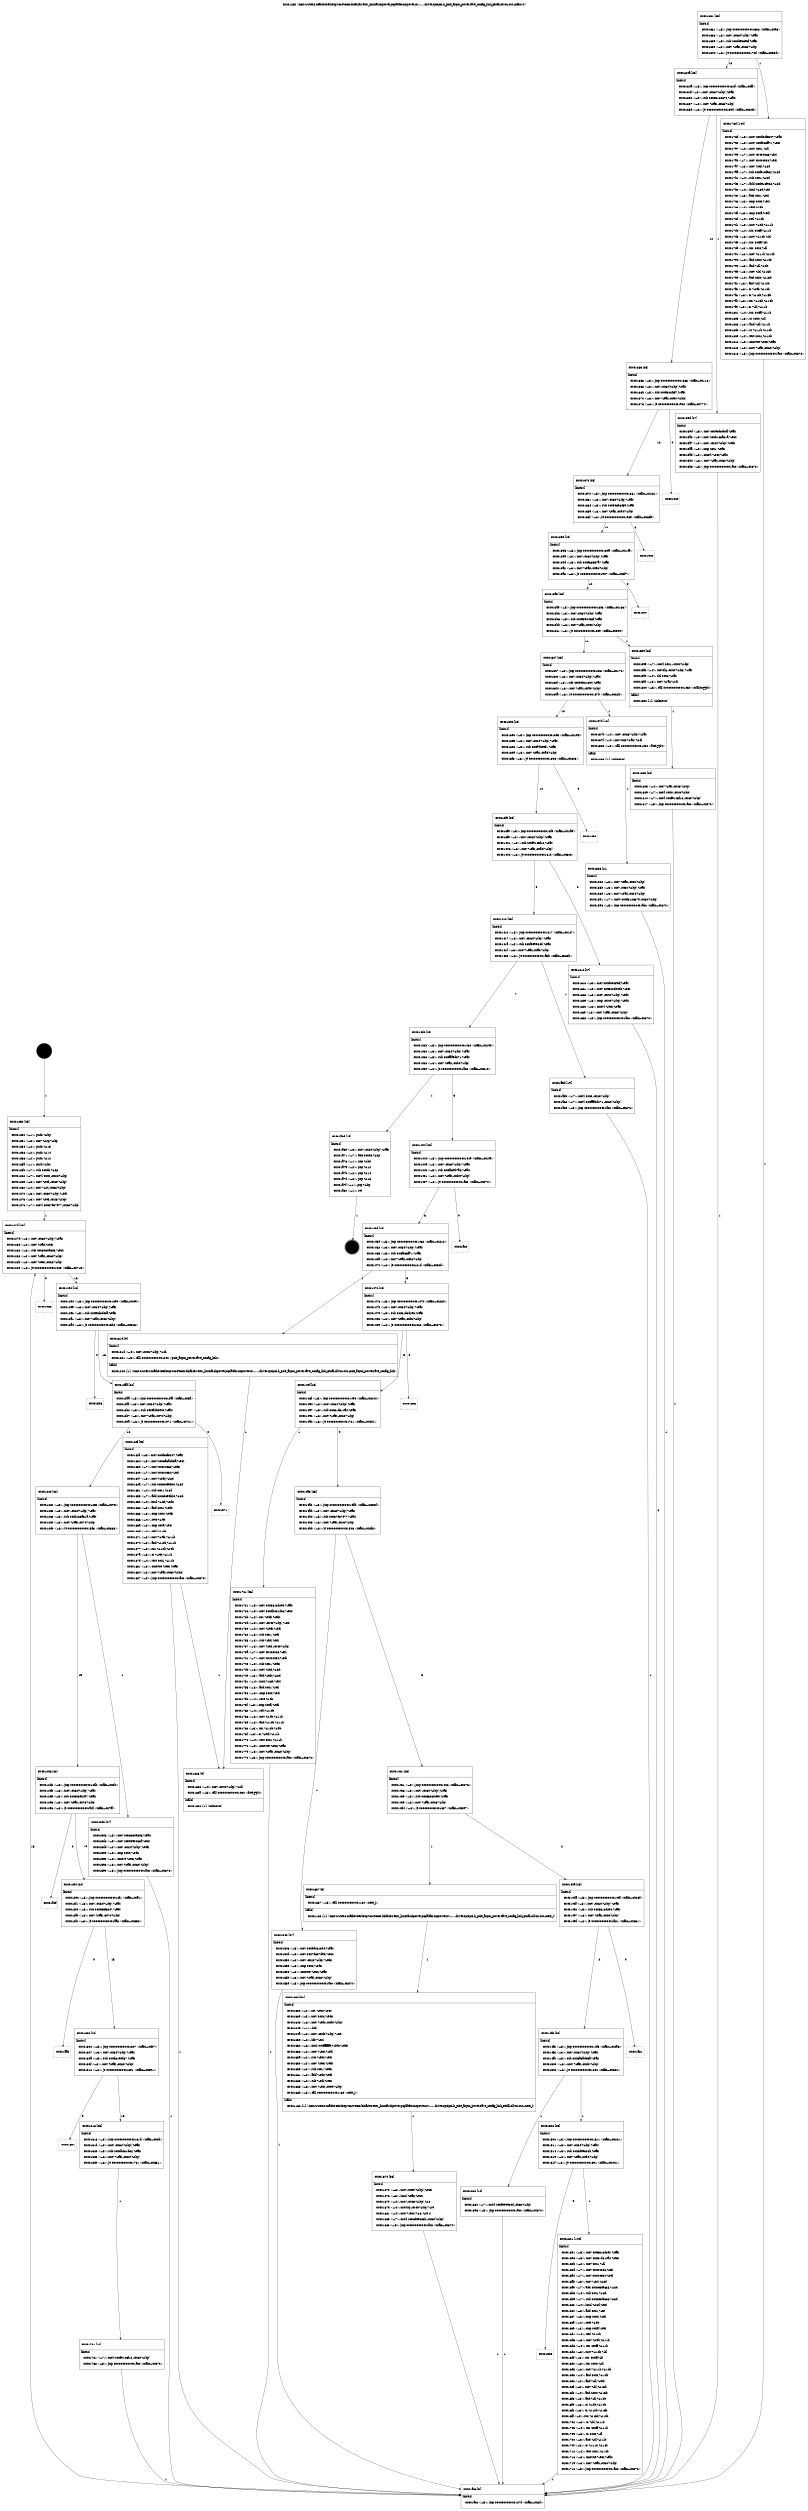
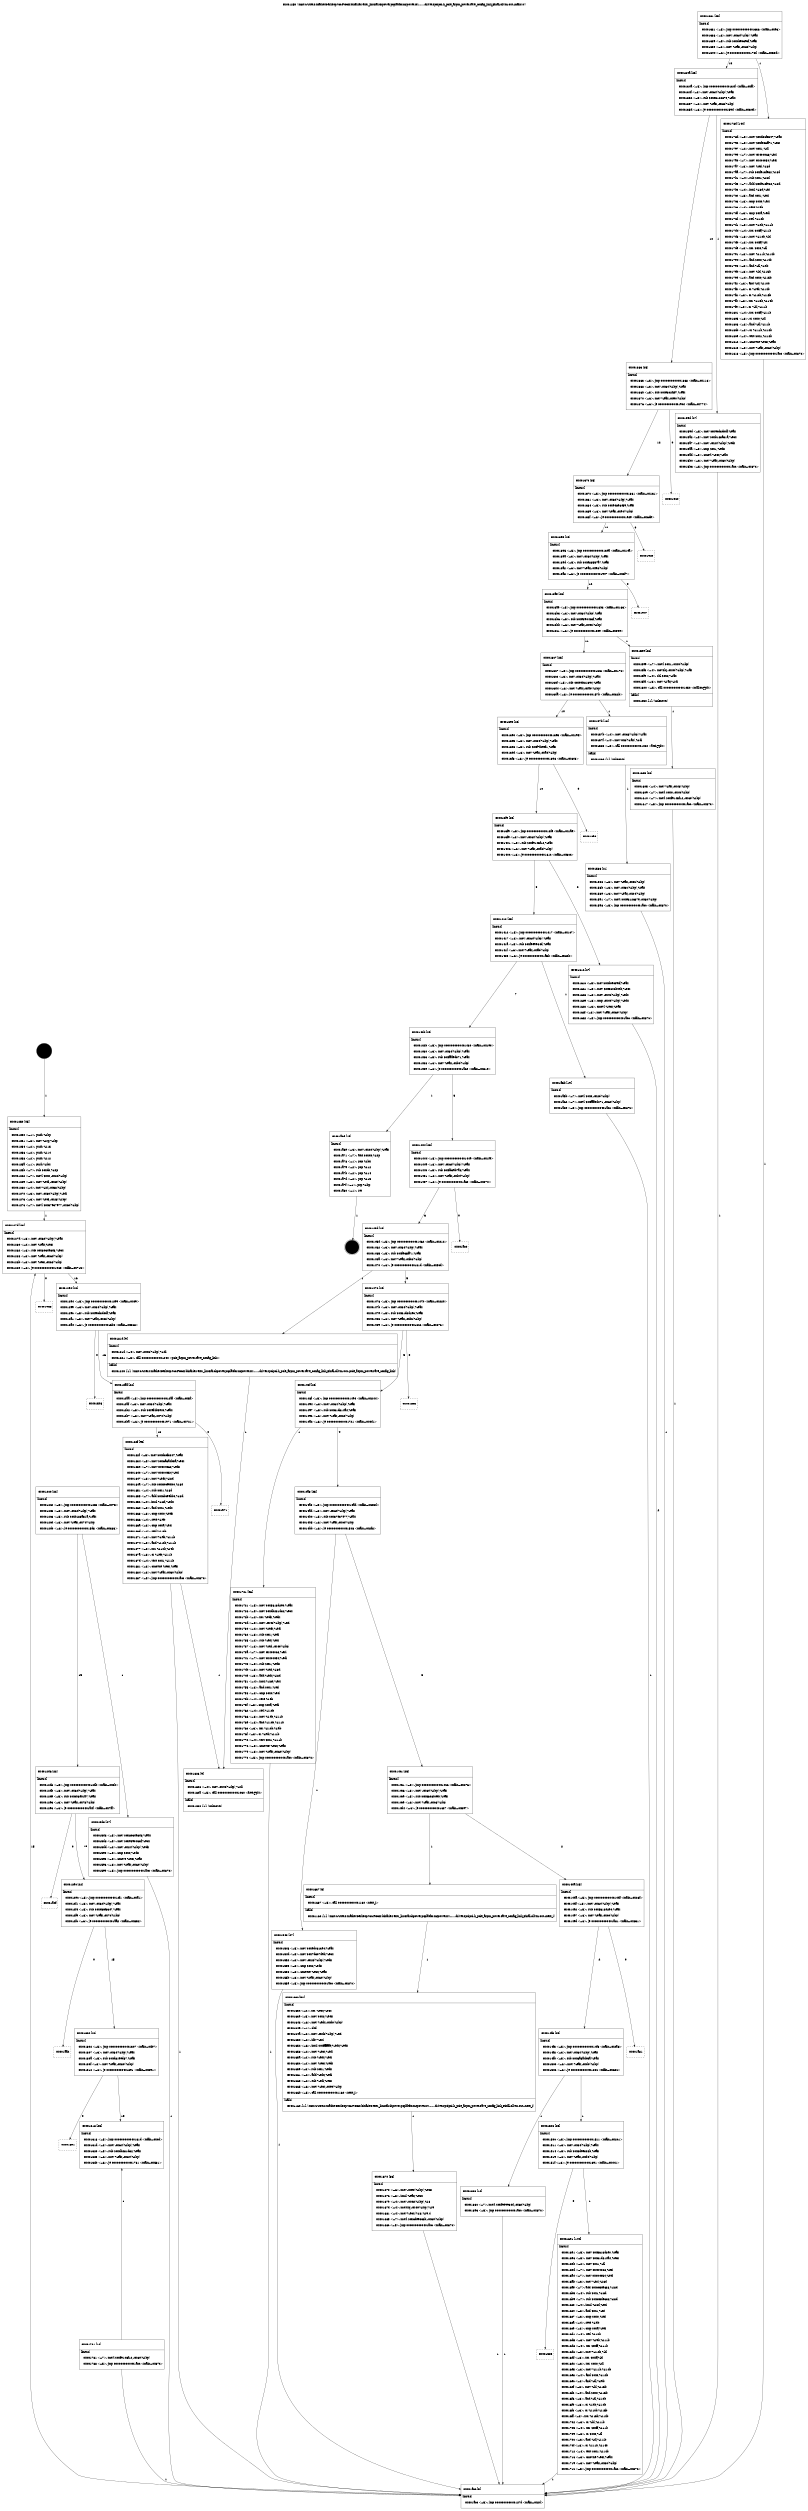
edge "0x4012aa [22]" -> "0x4012c0 [22]": now "0x4012aa [22]" -> "0x40182f [93]"
edge "0x401318 [25]" -> "0x401781 [12]": reversed
